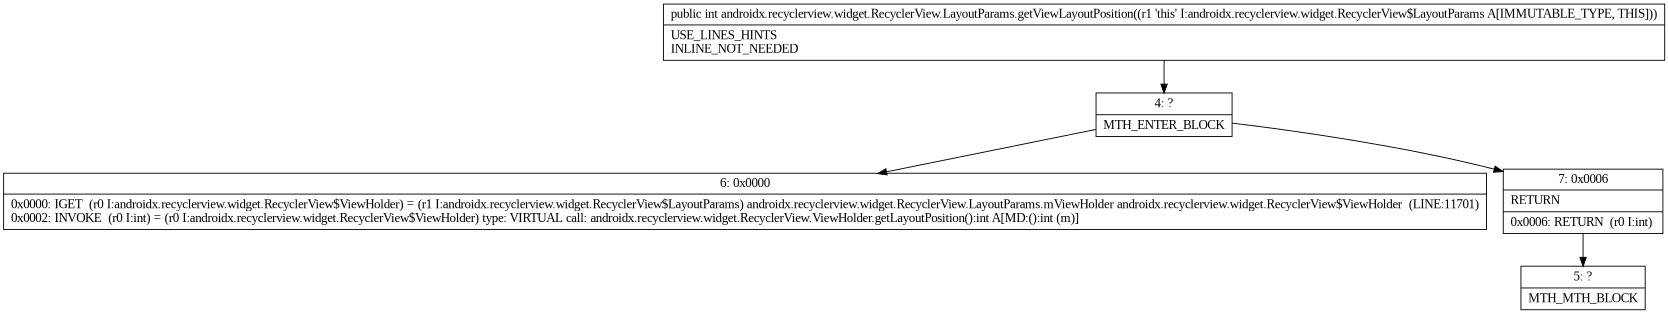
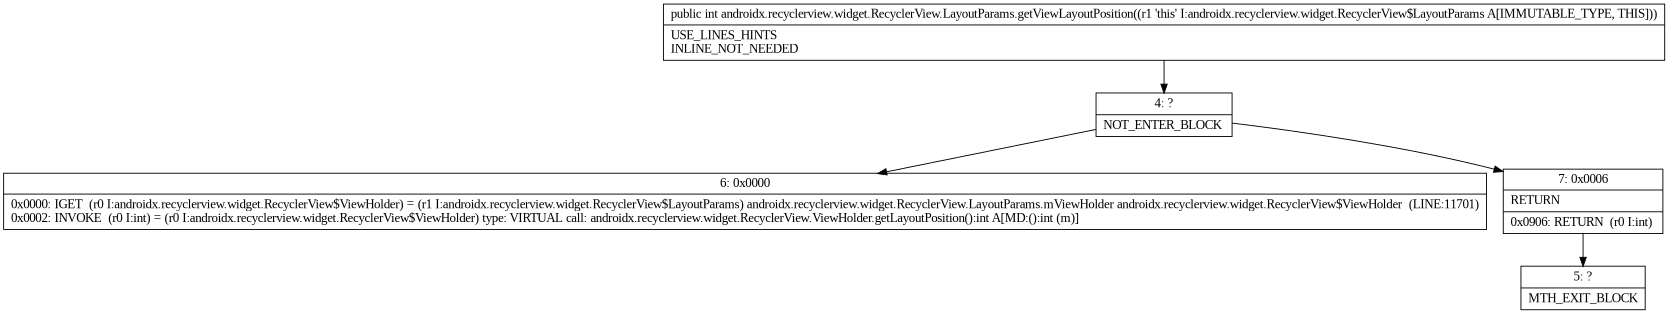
node "4: ?": text "MTH_ENTER_BLOCK" -> "NOT_ENTER_BLOCK"
node "7: 0x0006": text "0x0006: RETURN  (r0 I:int)" -> "0x0906: RETURN  (r0 I:int)"
node "5: ?": text "MTH_MTH_BLOCK" -> "MTH_EXIT_BLOCK"
